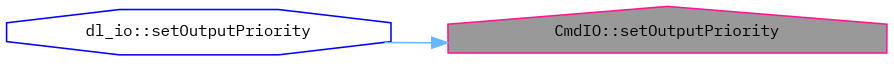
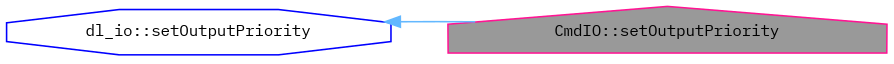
edge "dl_io::setOutputPriority" -> "CmdIO::setOutputPriority": reversed
